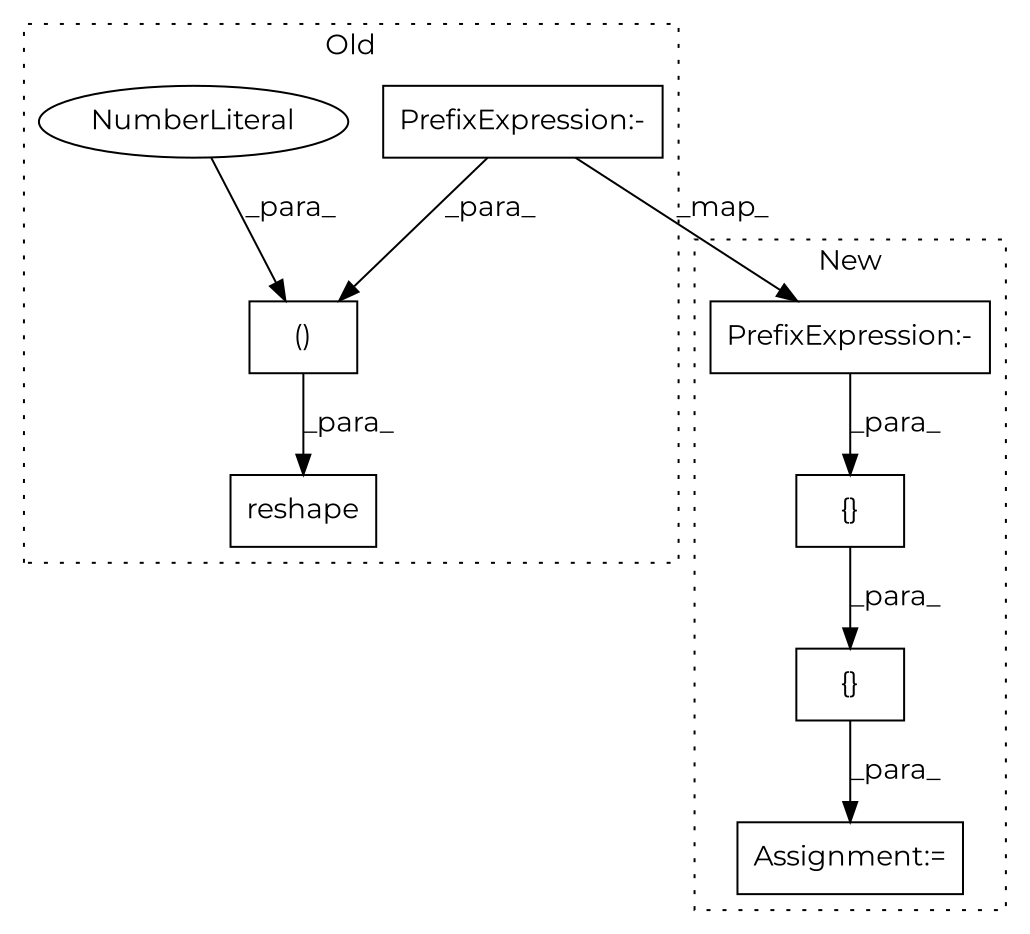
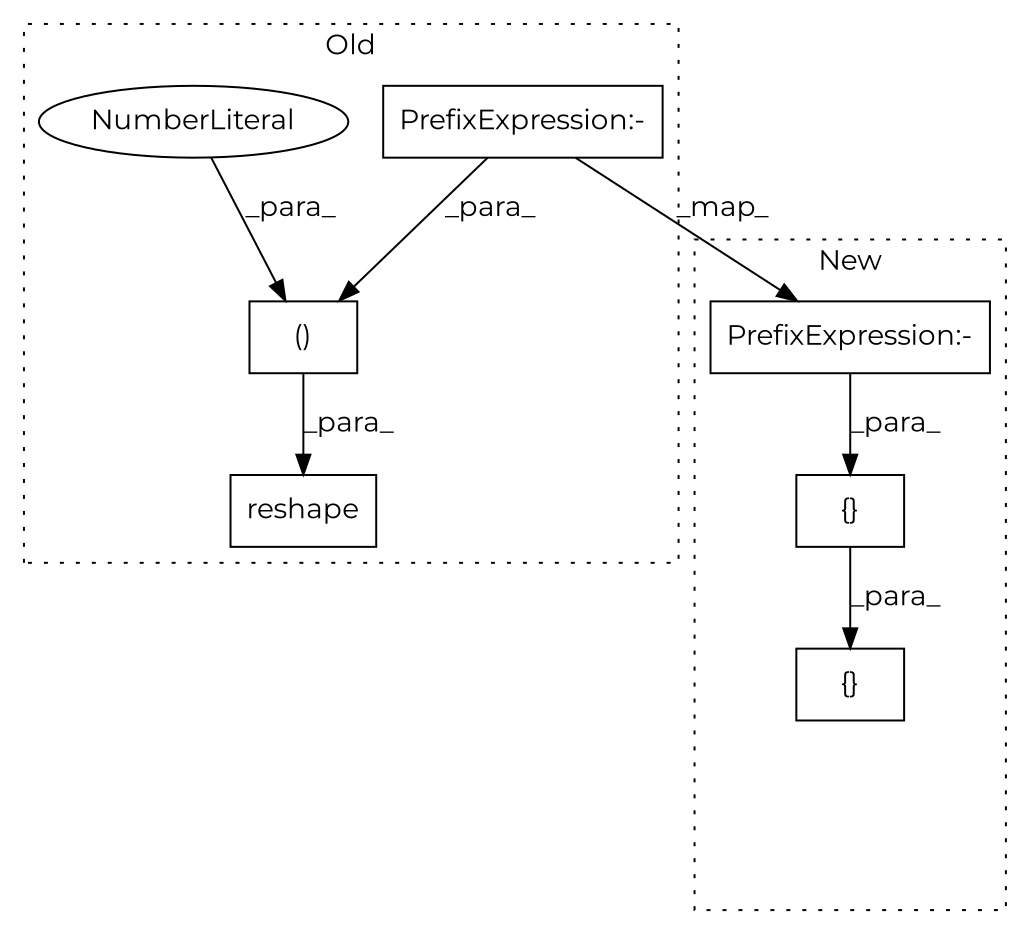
node "Assignment:=": removed
